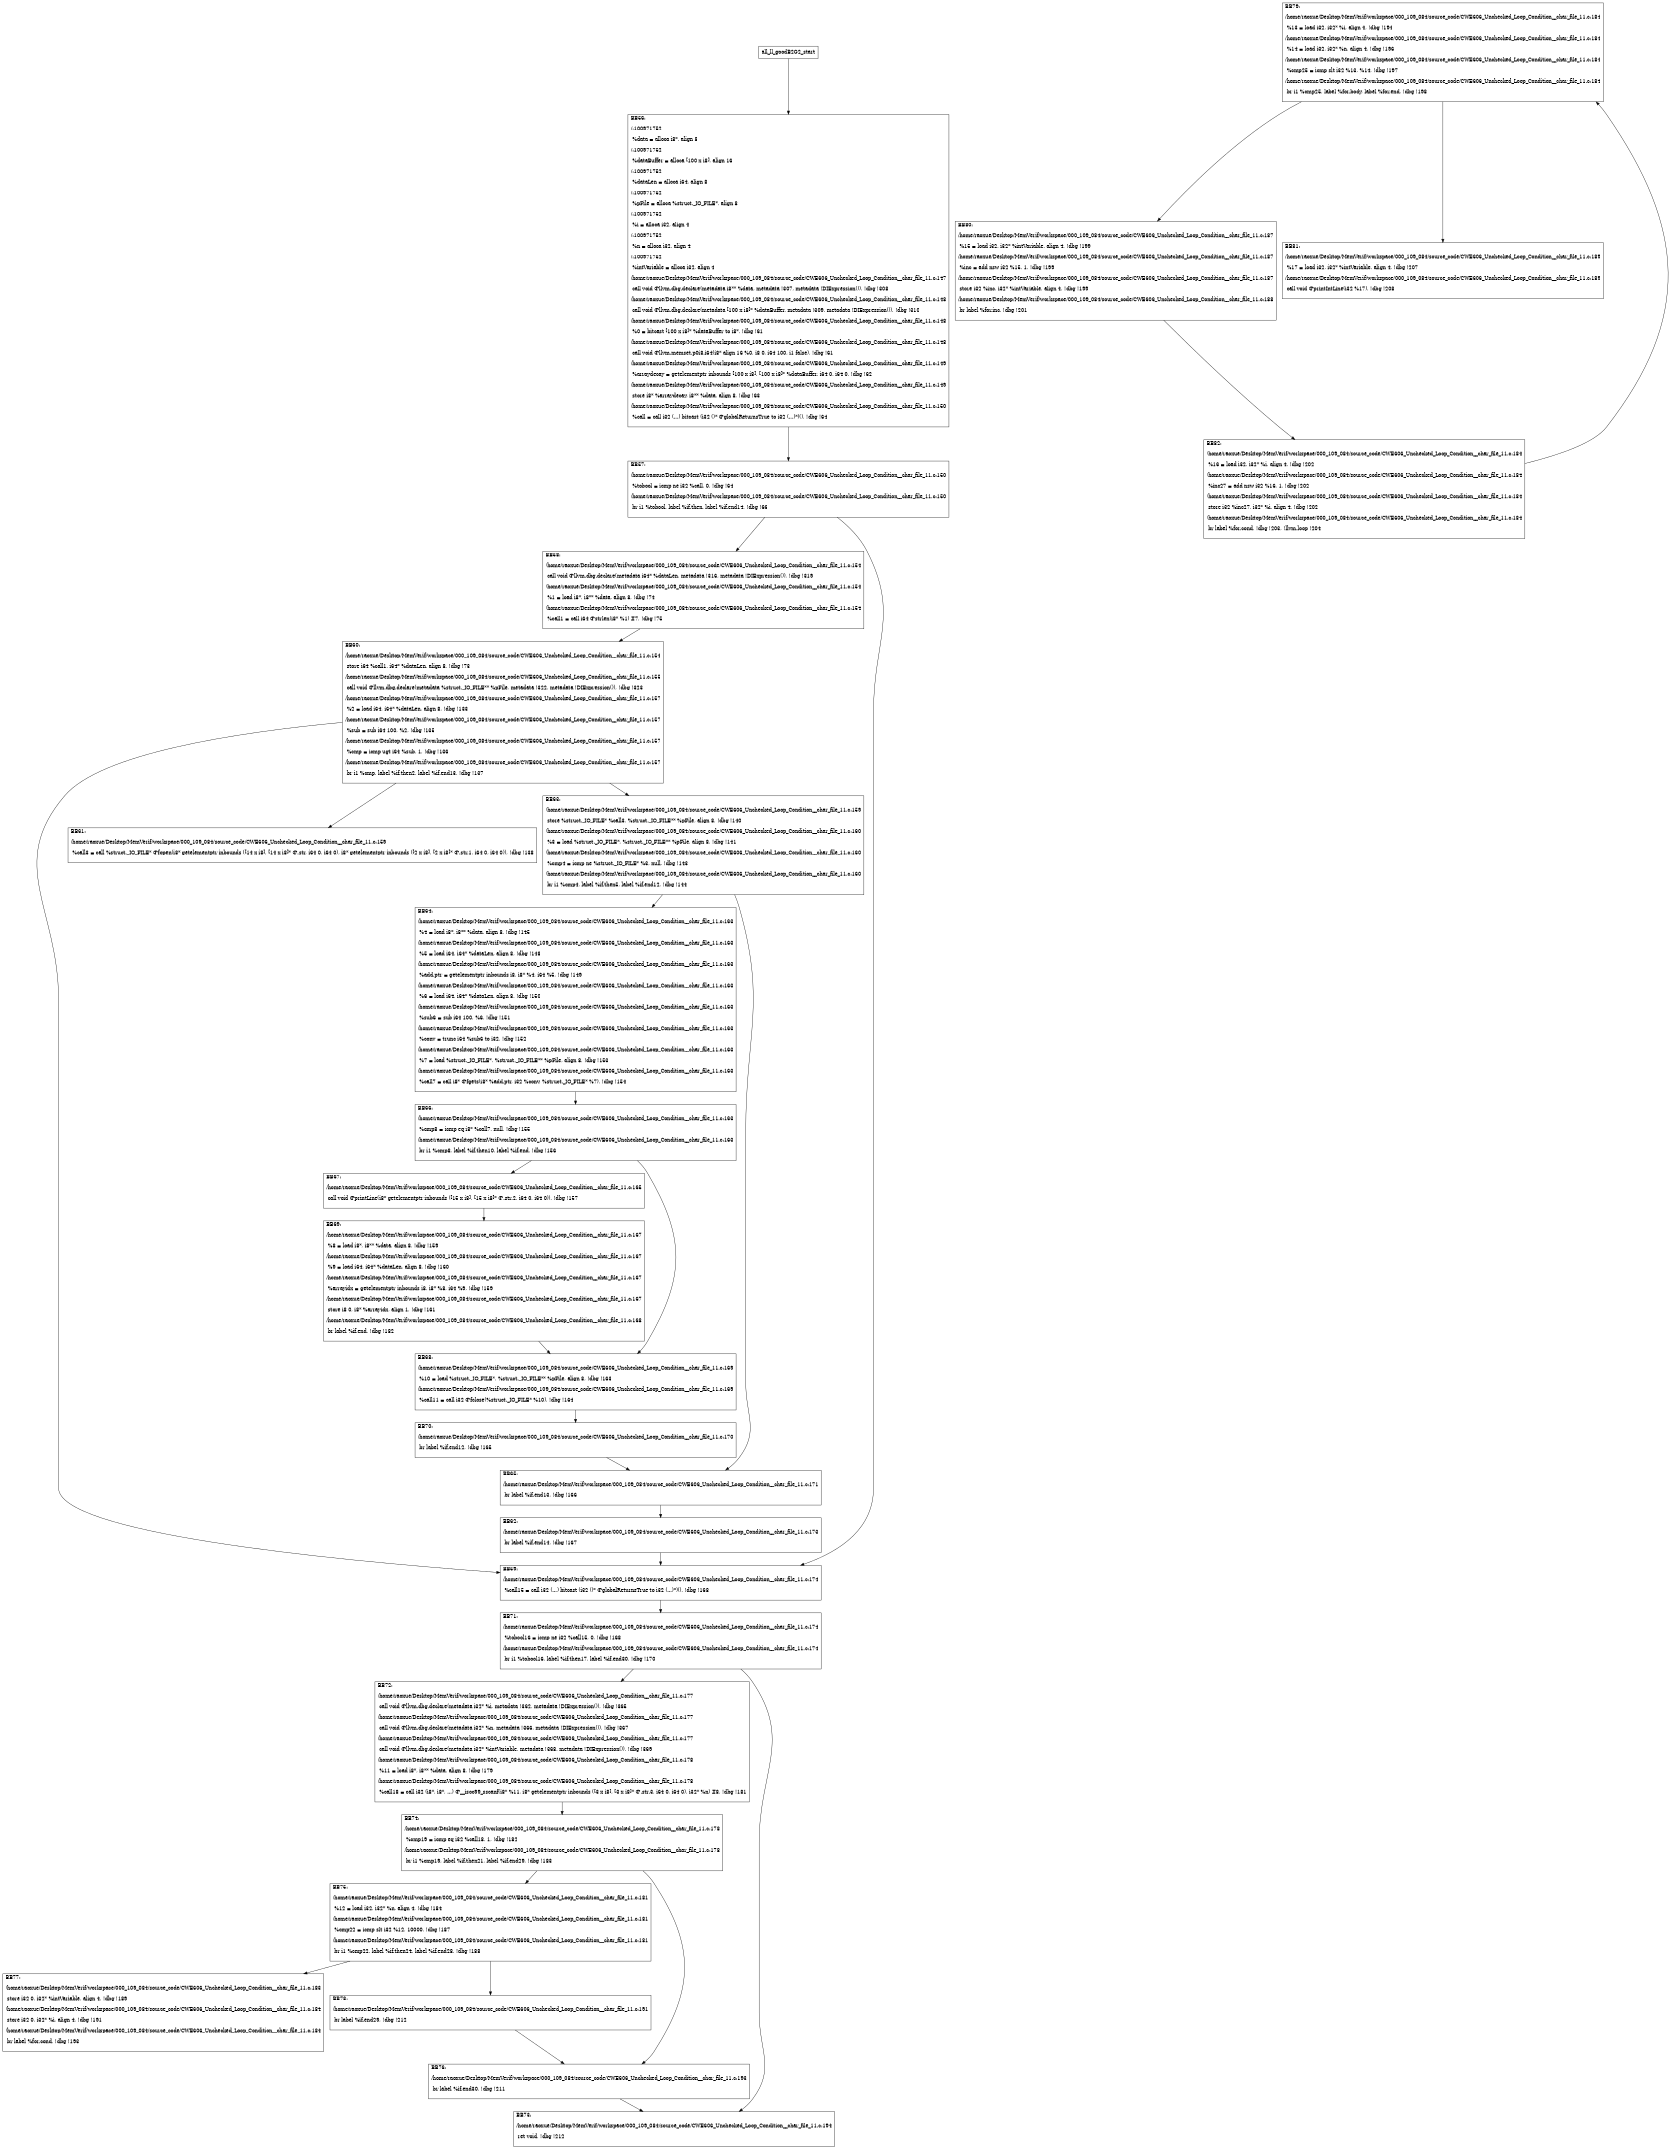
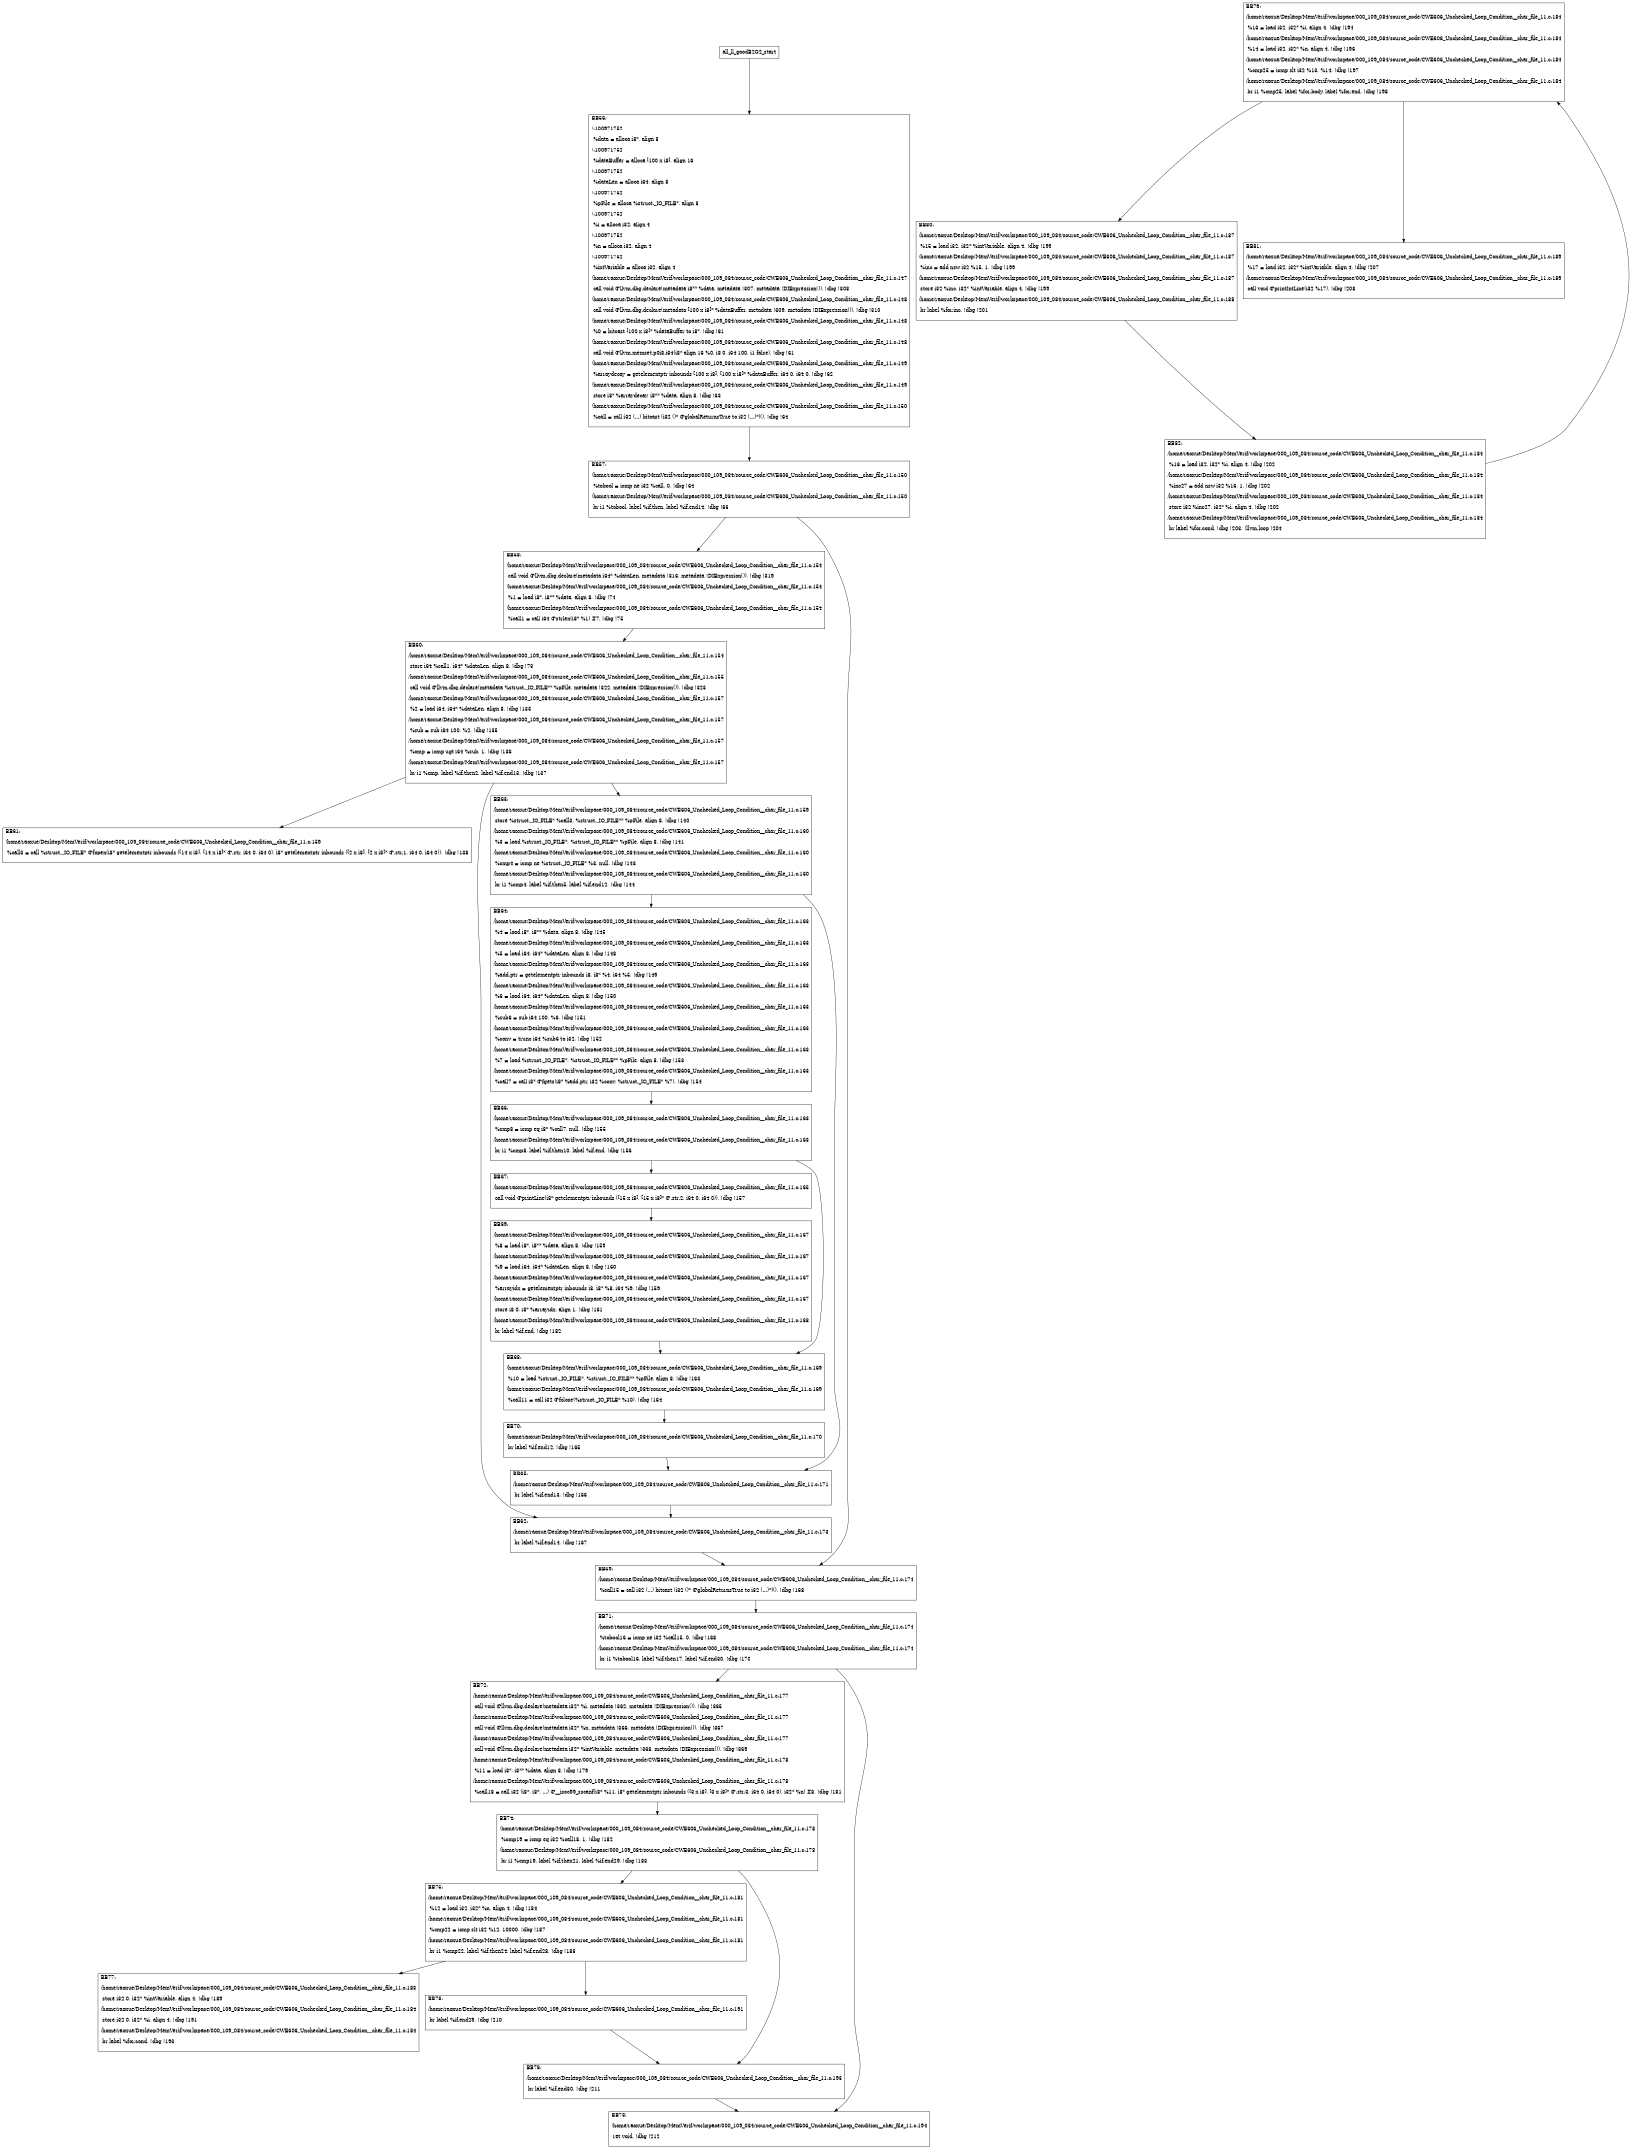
edge "BB60:" -> "BB59:": now "BB60:" -> "BB62:"
node "BB78:": text "br label %if.end29, !dbg !212" -> "br label %if.end29, !dbg !210"
